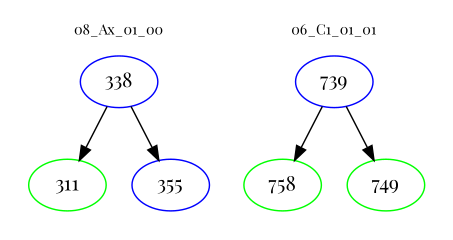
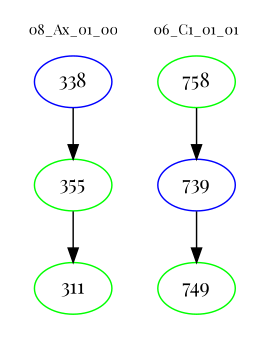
edge "338" -> "311": now "355" -> "311"
edge "739" -> "758": reversed
node "355": color blue -> green
